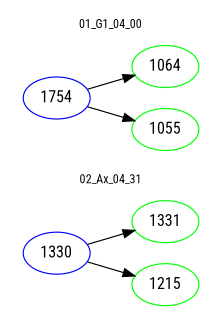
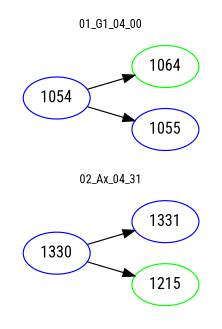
node "1754": label "1754" -> "1054"
node "1055": color green -> blue
node "1331": color green -> blue
